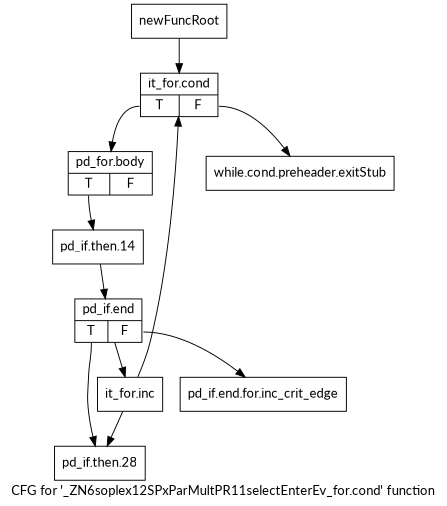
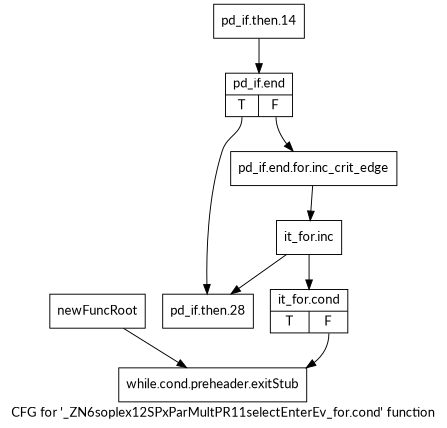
edge "newFuncRoot" -> "it_for.cond": now "newFuncRoot" -> "while.cond.preheader.exitStub"
node "pd_for.body": removed
edge "pd_if.end" -> "it_for.inc": now "pd_if.end.for.inc_crit_edge" -> "it_for.inc"
